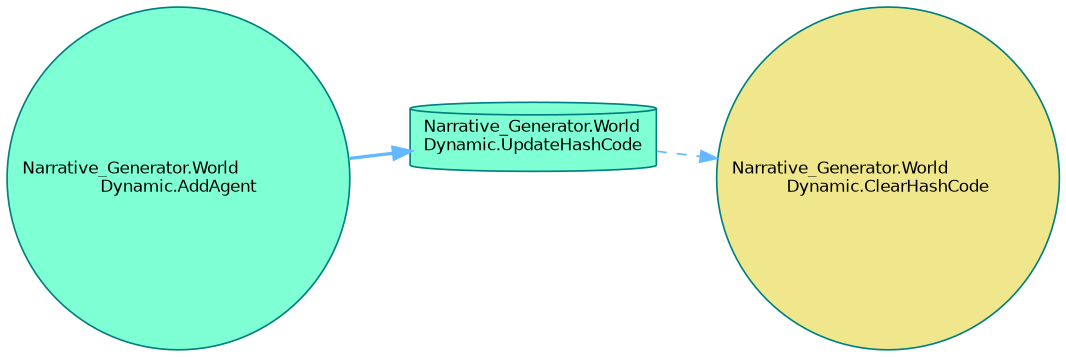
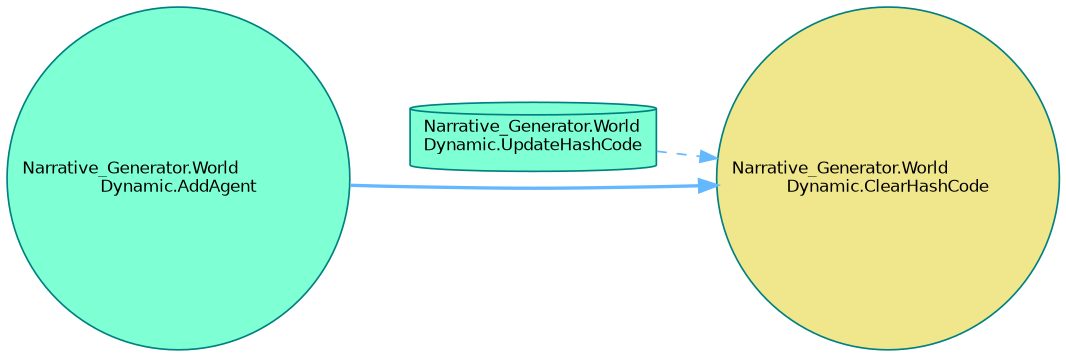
edge "Narrative_Generator.World Dynamic.AddAgent" -> "Narrative_Generator.World Dynamic.UpdateHashCode": now "Narrative_Generator.World Dynamic.AddAgent" -> "Narrative_Generator.World Dynamic.ClearHashCode"
